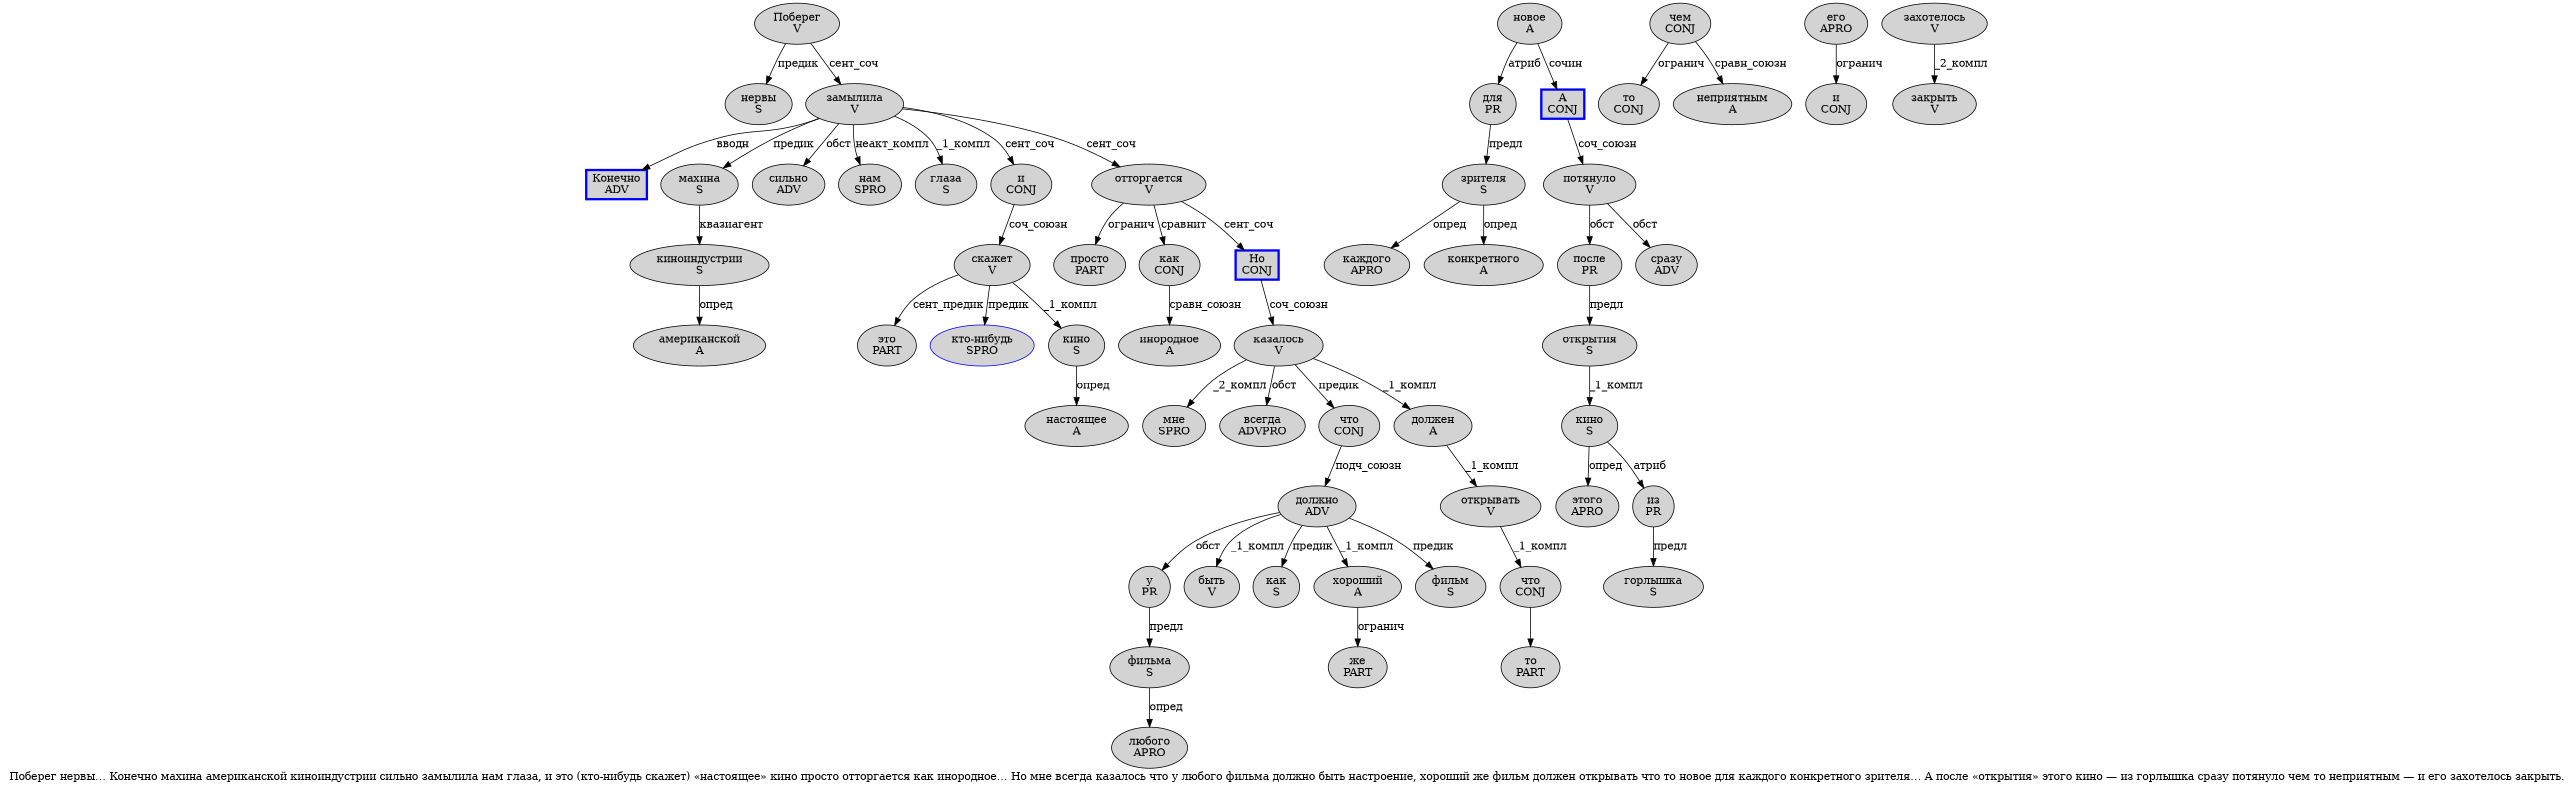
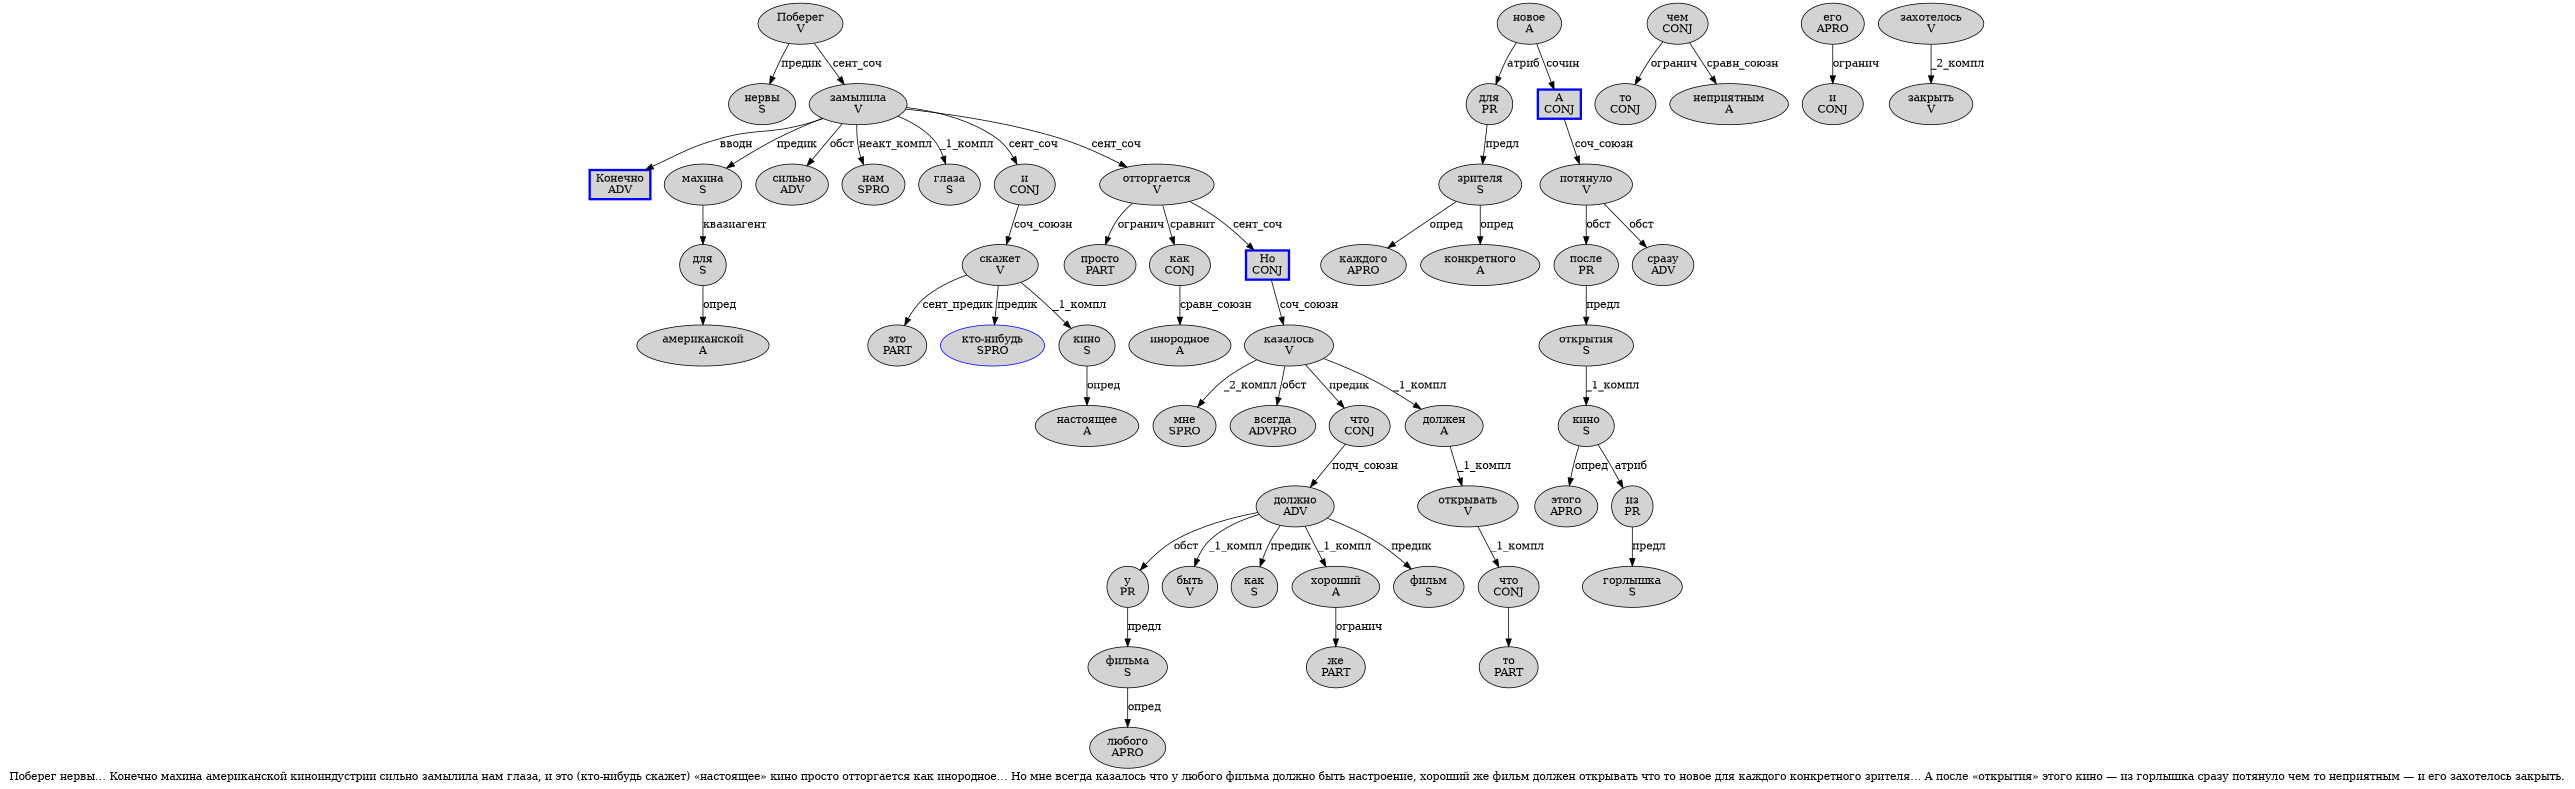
node "киноиндустрии S": label "киноиндустрии S" -> "для S"
